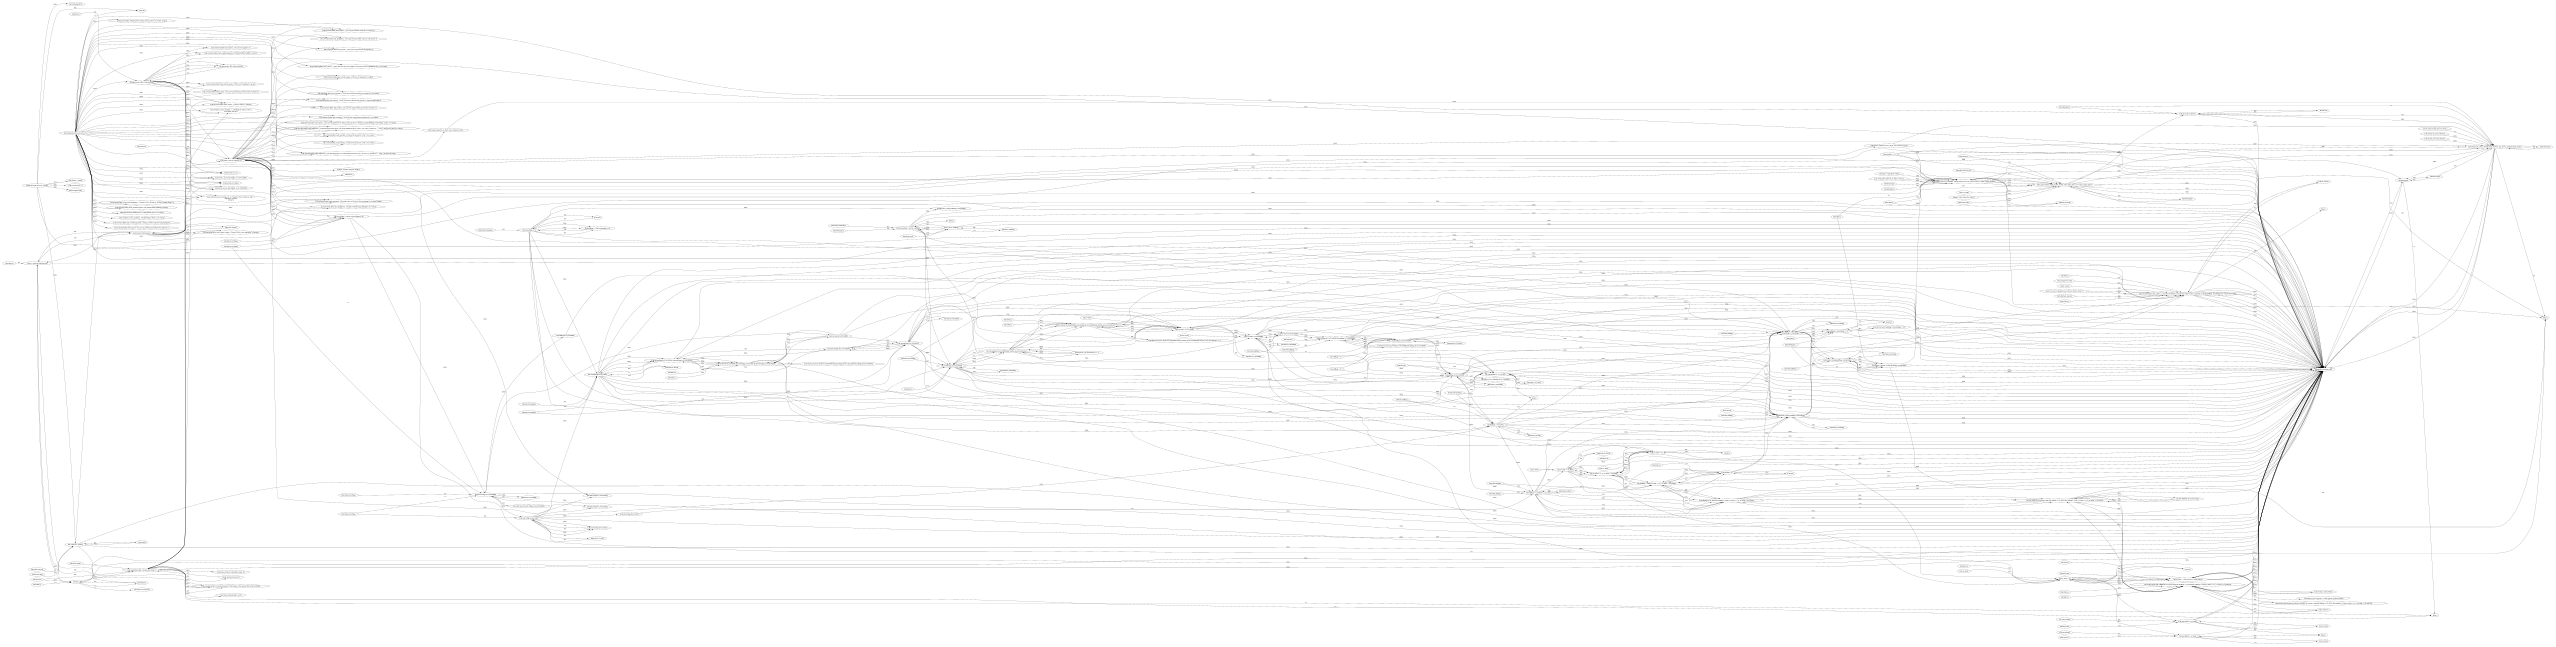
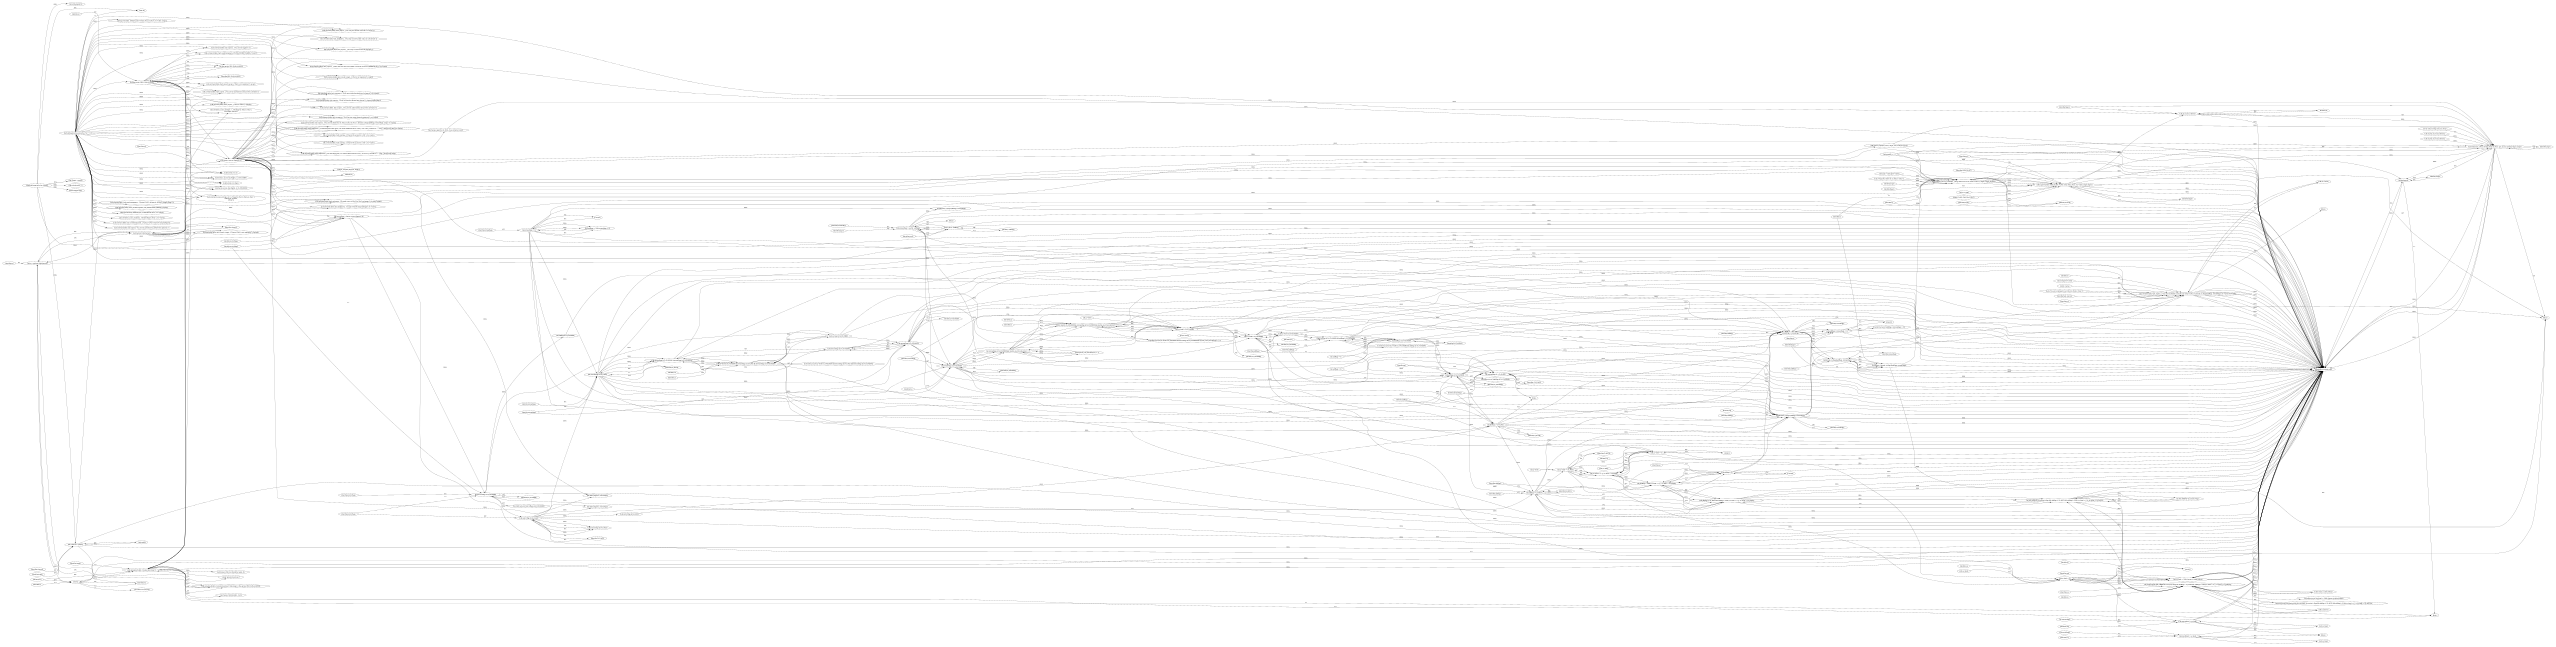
node "(Identifier,PRIV_CHAN_AUSPEX)": added
